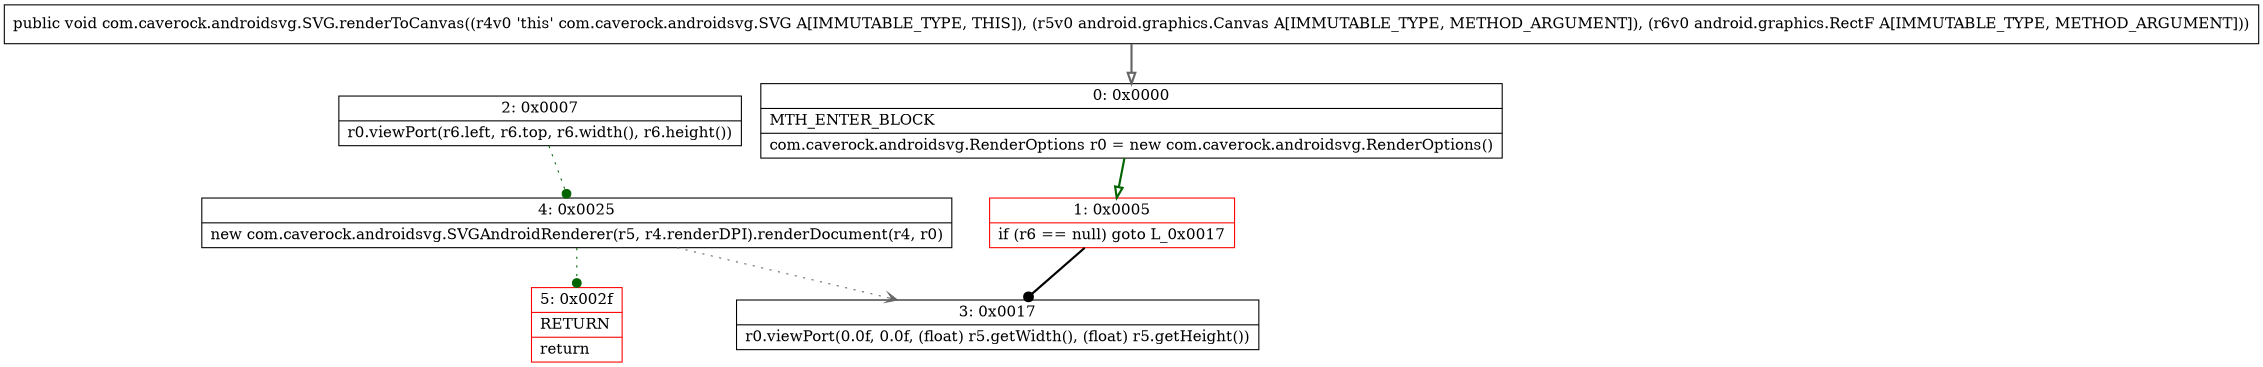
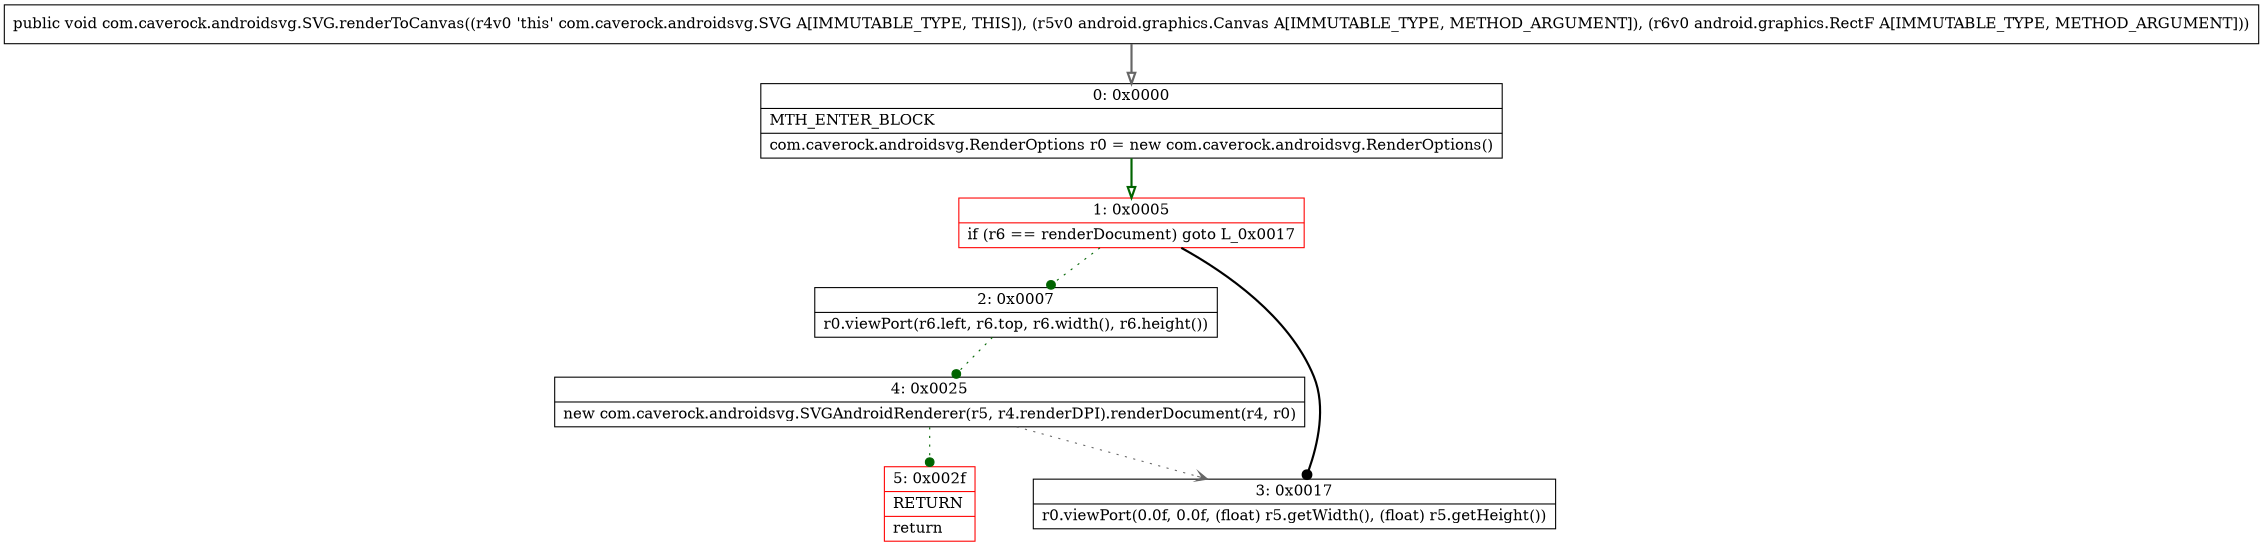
node "1: 0x0005": text "if (r6 == null) goto L_0x0017" -> "if (r6 == renderDocument) goto L_0x0017"
edge "1: 0x0005" -> "2: 0x0007": added
